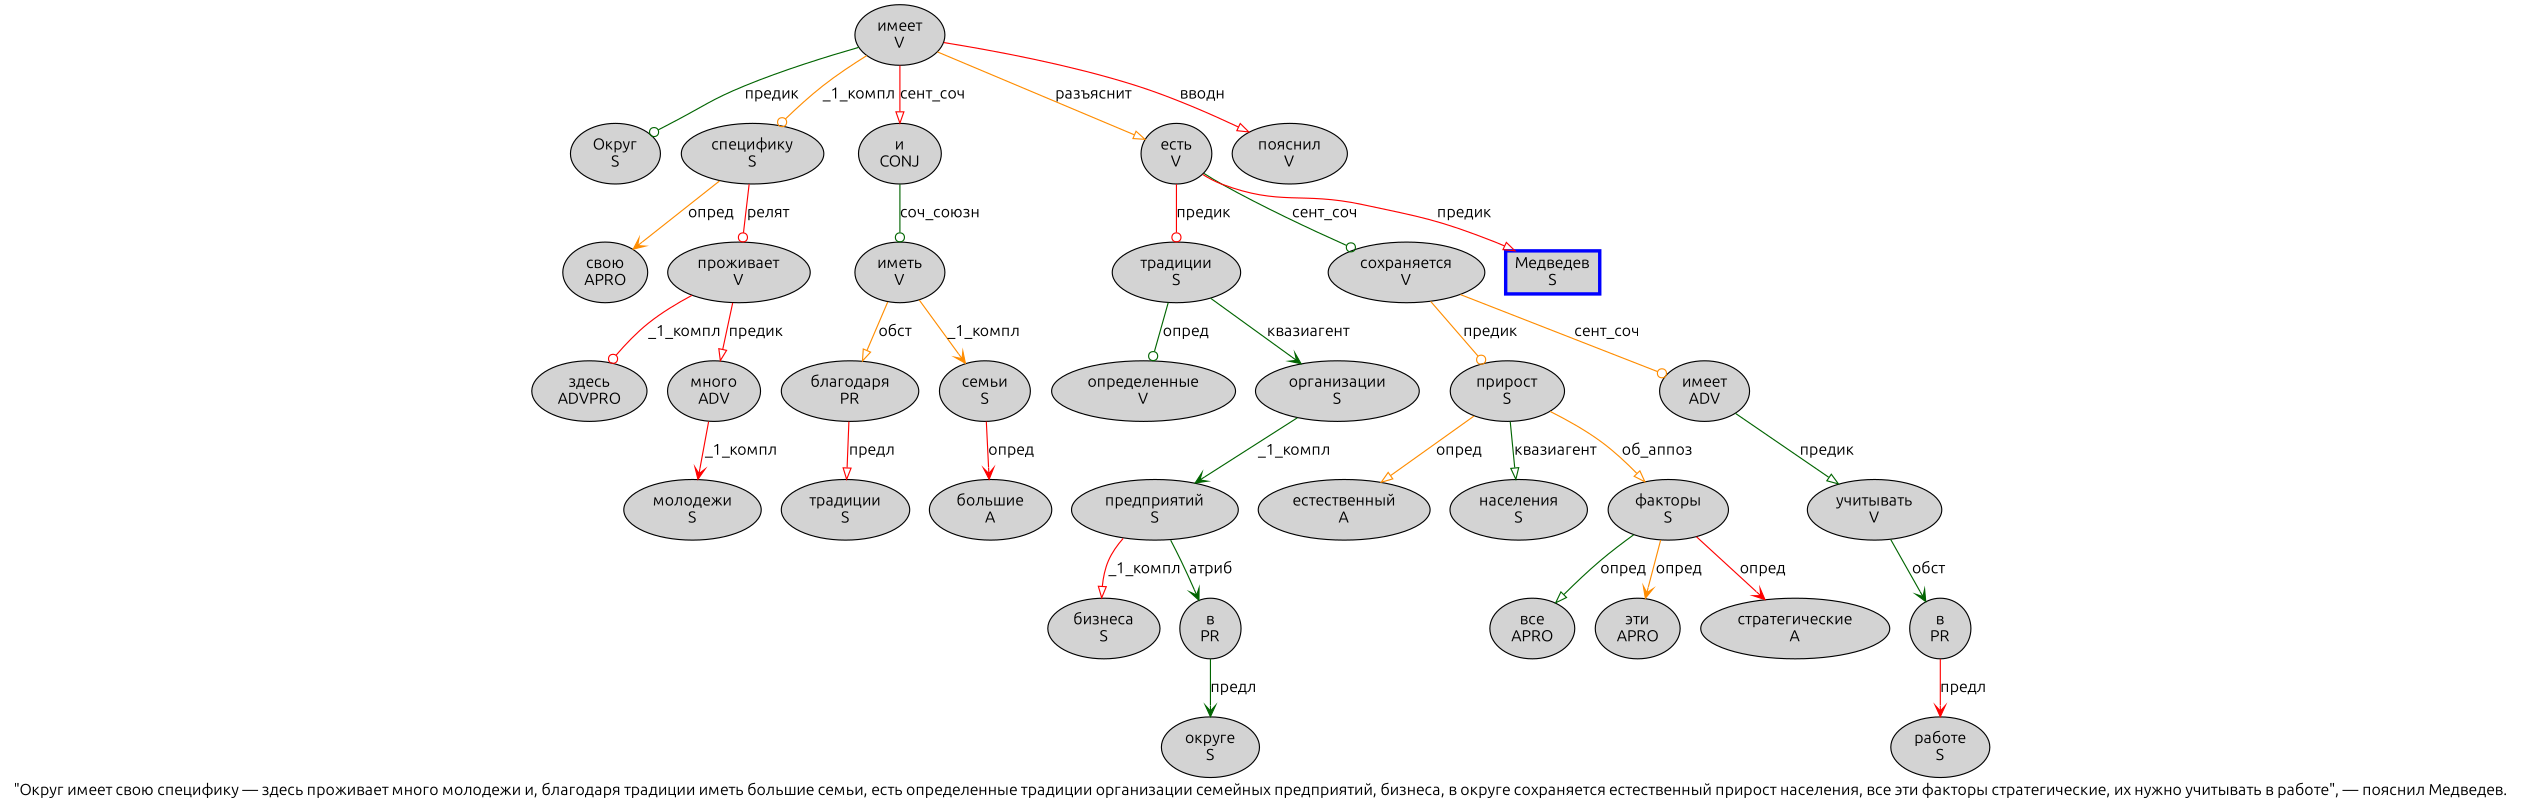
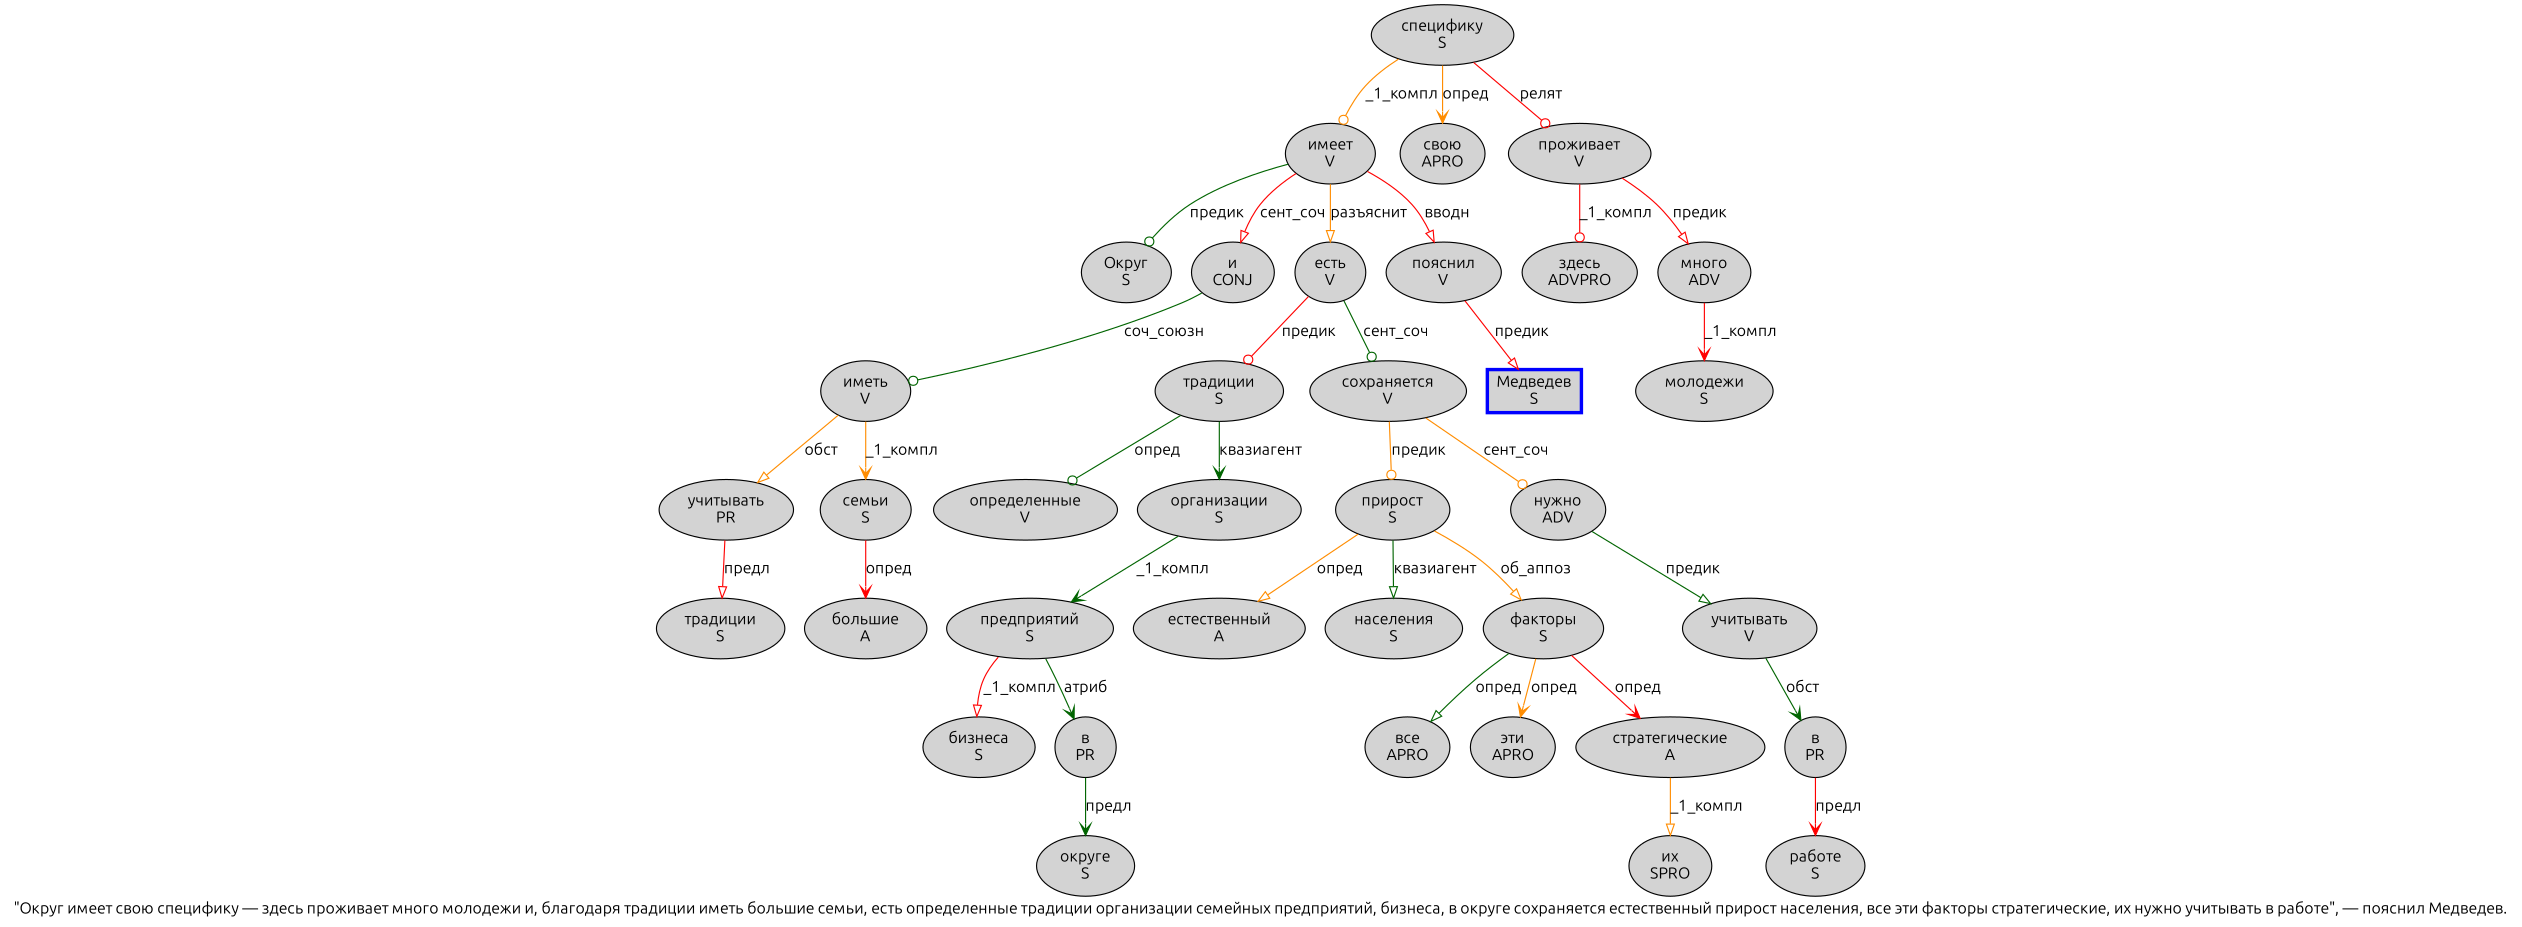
edge "имеет V" -> "специфику S": reversed
edge "есть V" -> "Медведев S": now "пояснил V" -> "Медведев S"
node "благодаря PR": label "благодаря PR" -> "учитывать PR"
node "имеет ADV": label "имеет ADV" -> "нужно ADV"
node "их SPRO": added
